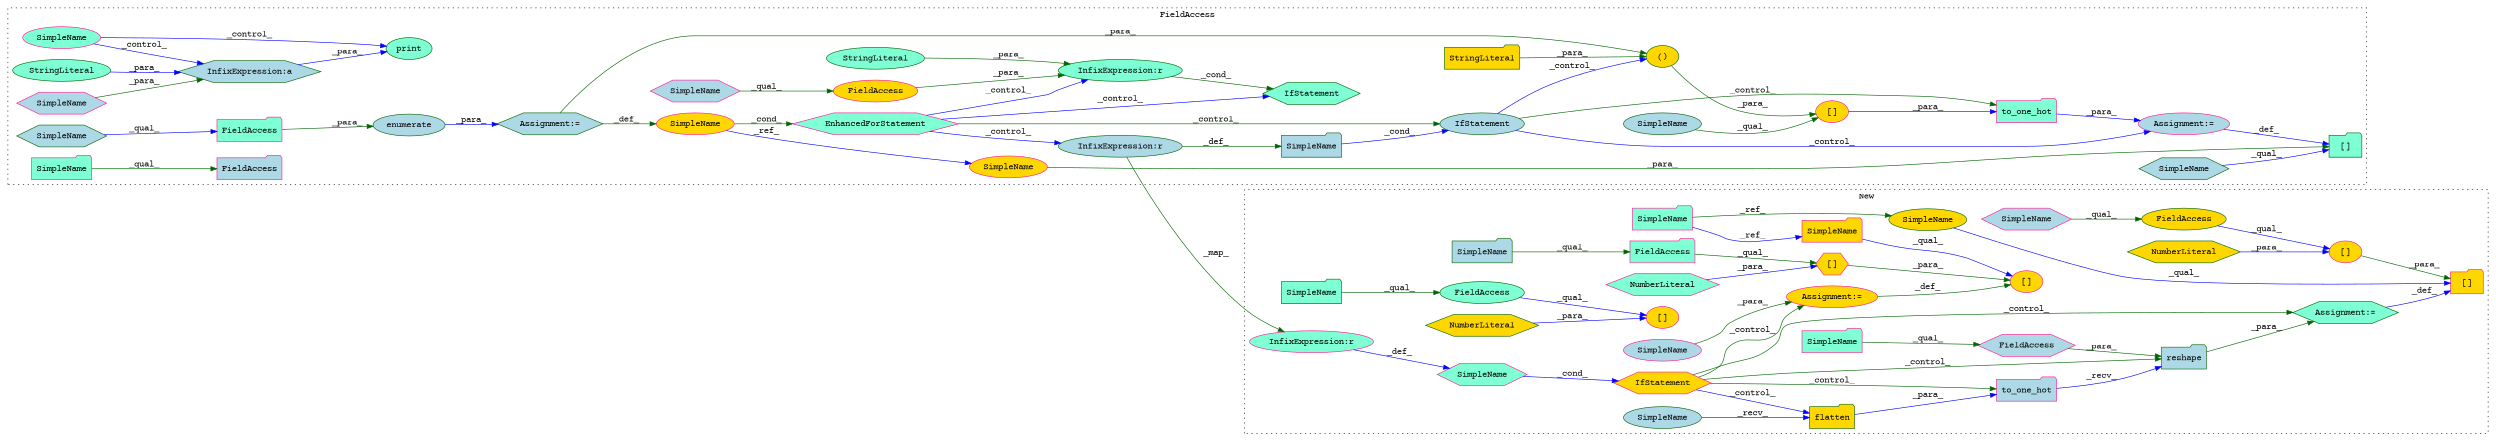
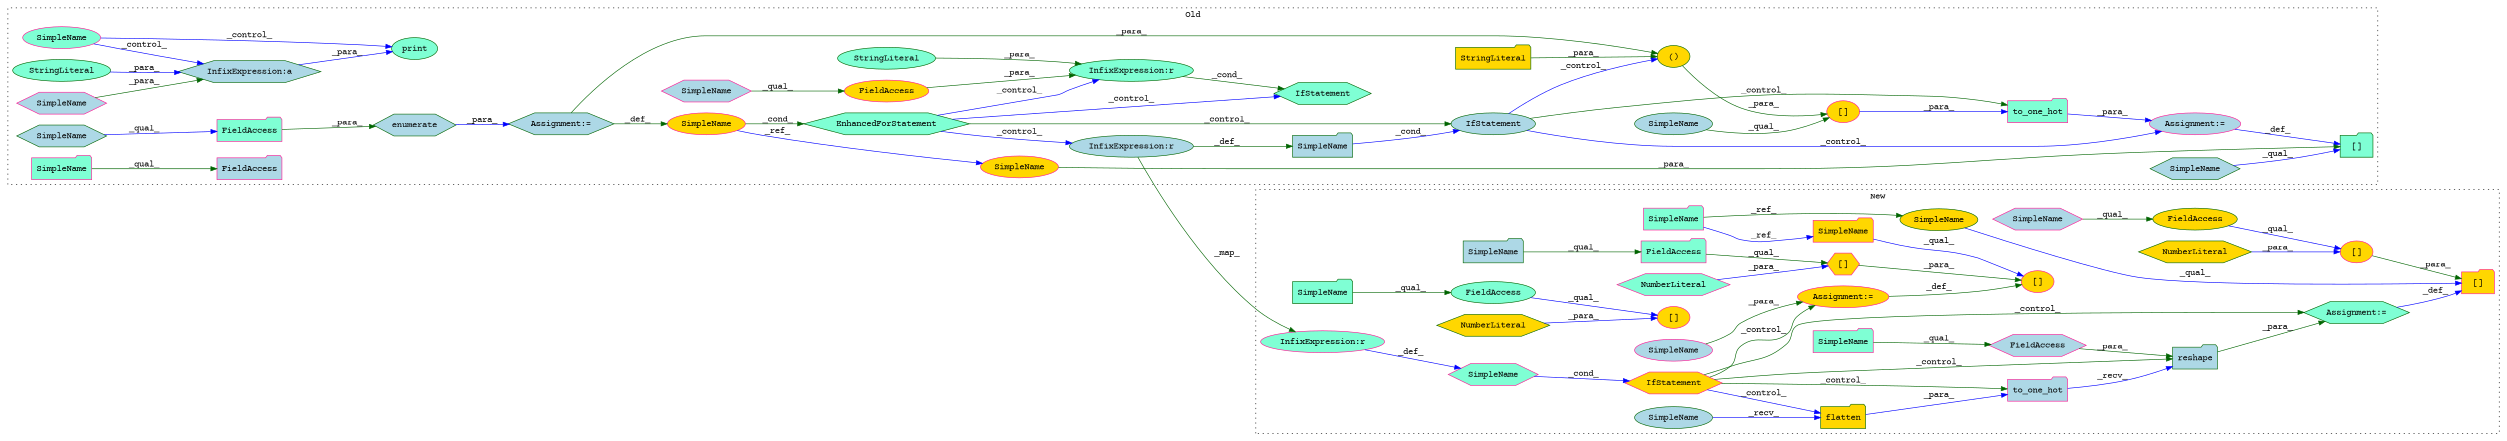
cluster "FieldAccess": label "FieldAccess" -> "Old"
node "EnhancedForStatement": color deeppink -> darkgreen
node "enumerate": shape ellipse -> hexagon
